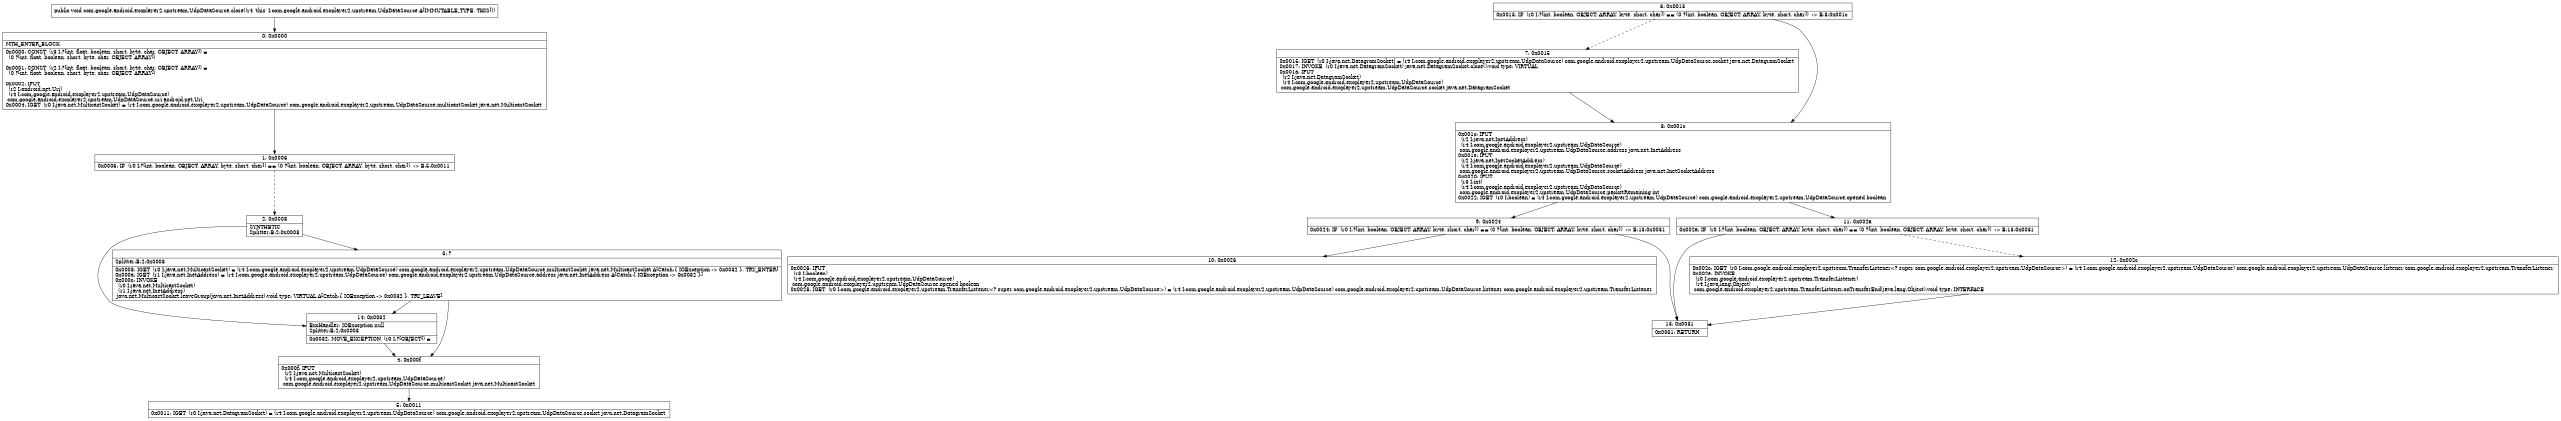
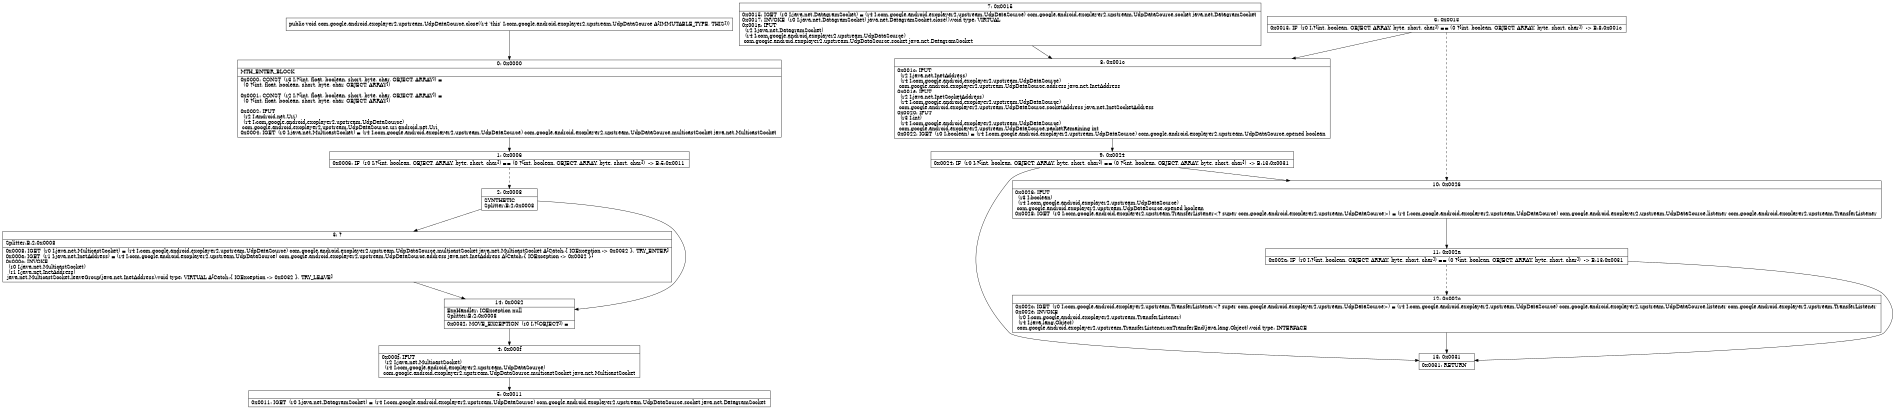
edge "6: 0x0013" -> "7: 0x0015": now "6: 0x0013" -> "10: 0x0026"
edge "8: 0x001c" -> "11: 0x002a": now "10: 0x0026" -> "11: 0x002a"
edge "3: ?" -> "4: 0x000f": removed
